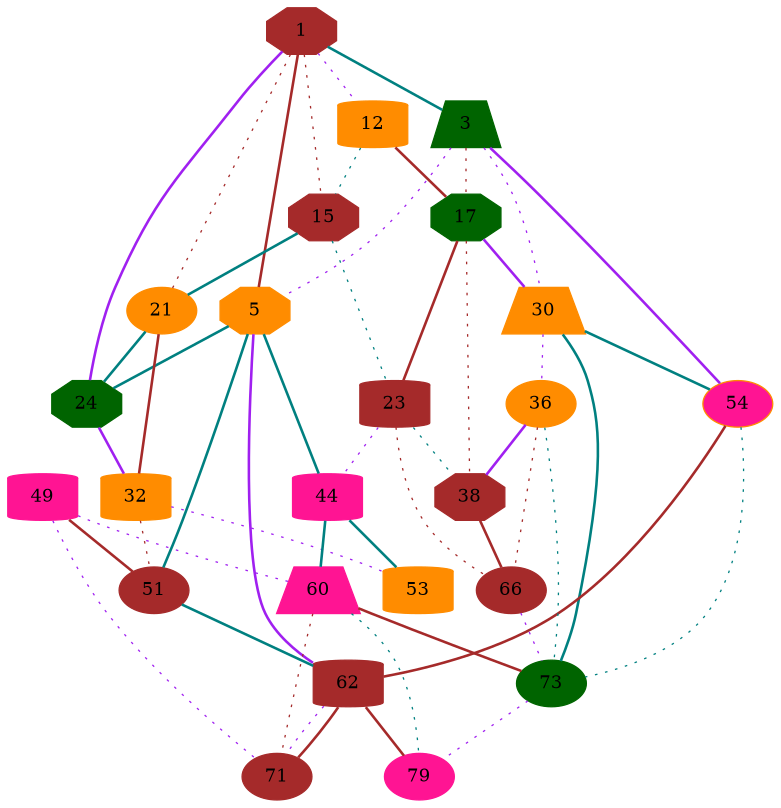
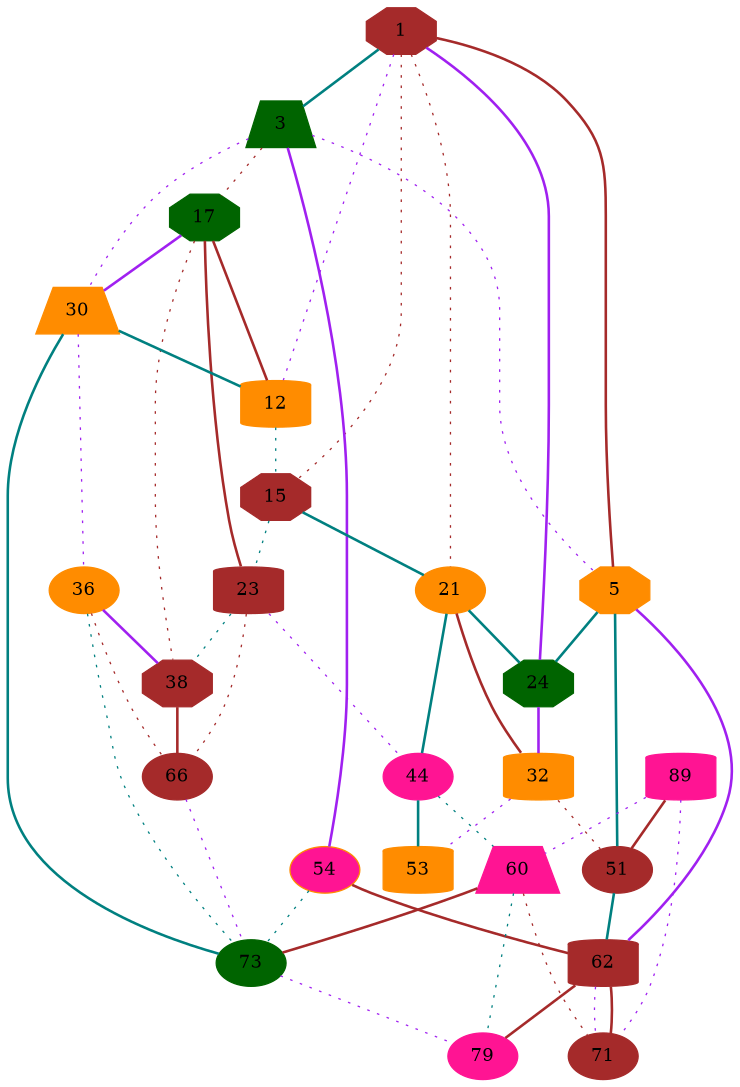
edge "30" -- "54": now "30" -- "12"
edge "5" -- "44": now "21" -- "44"
node "49": label "49" -> "89"
node "44": shape cylinder -> ellipse
edge "44" -- "60": style bold -> dotted
